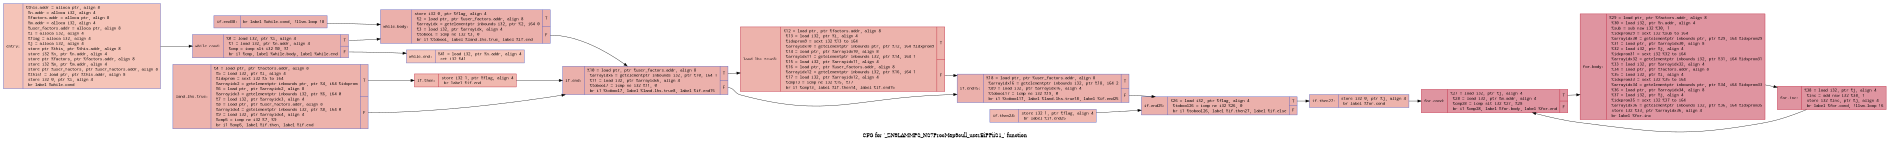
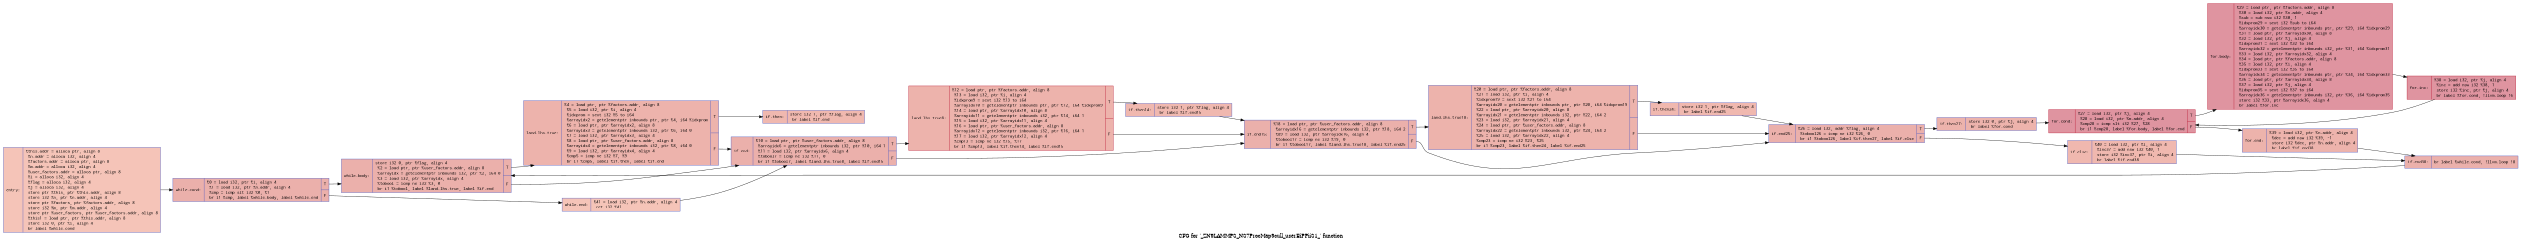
node "if.then:": color #b70d28ff -> #3d50c3ff
edge "if.then:" -> "if.end:": now "while.end:" -> "if.end:"
node "if.end25:": text "%26 = load i32, ptr %flag, align 4" -> "%26 = load i32, addr %flag, align 4"
node "if.then14:": added
node "land.lhs.true18:": added
node "for.end:": added
node "if.else:": added
edge "while.body:" -> "land.lhs.true:": added
